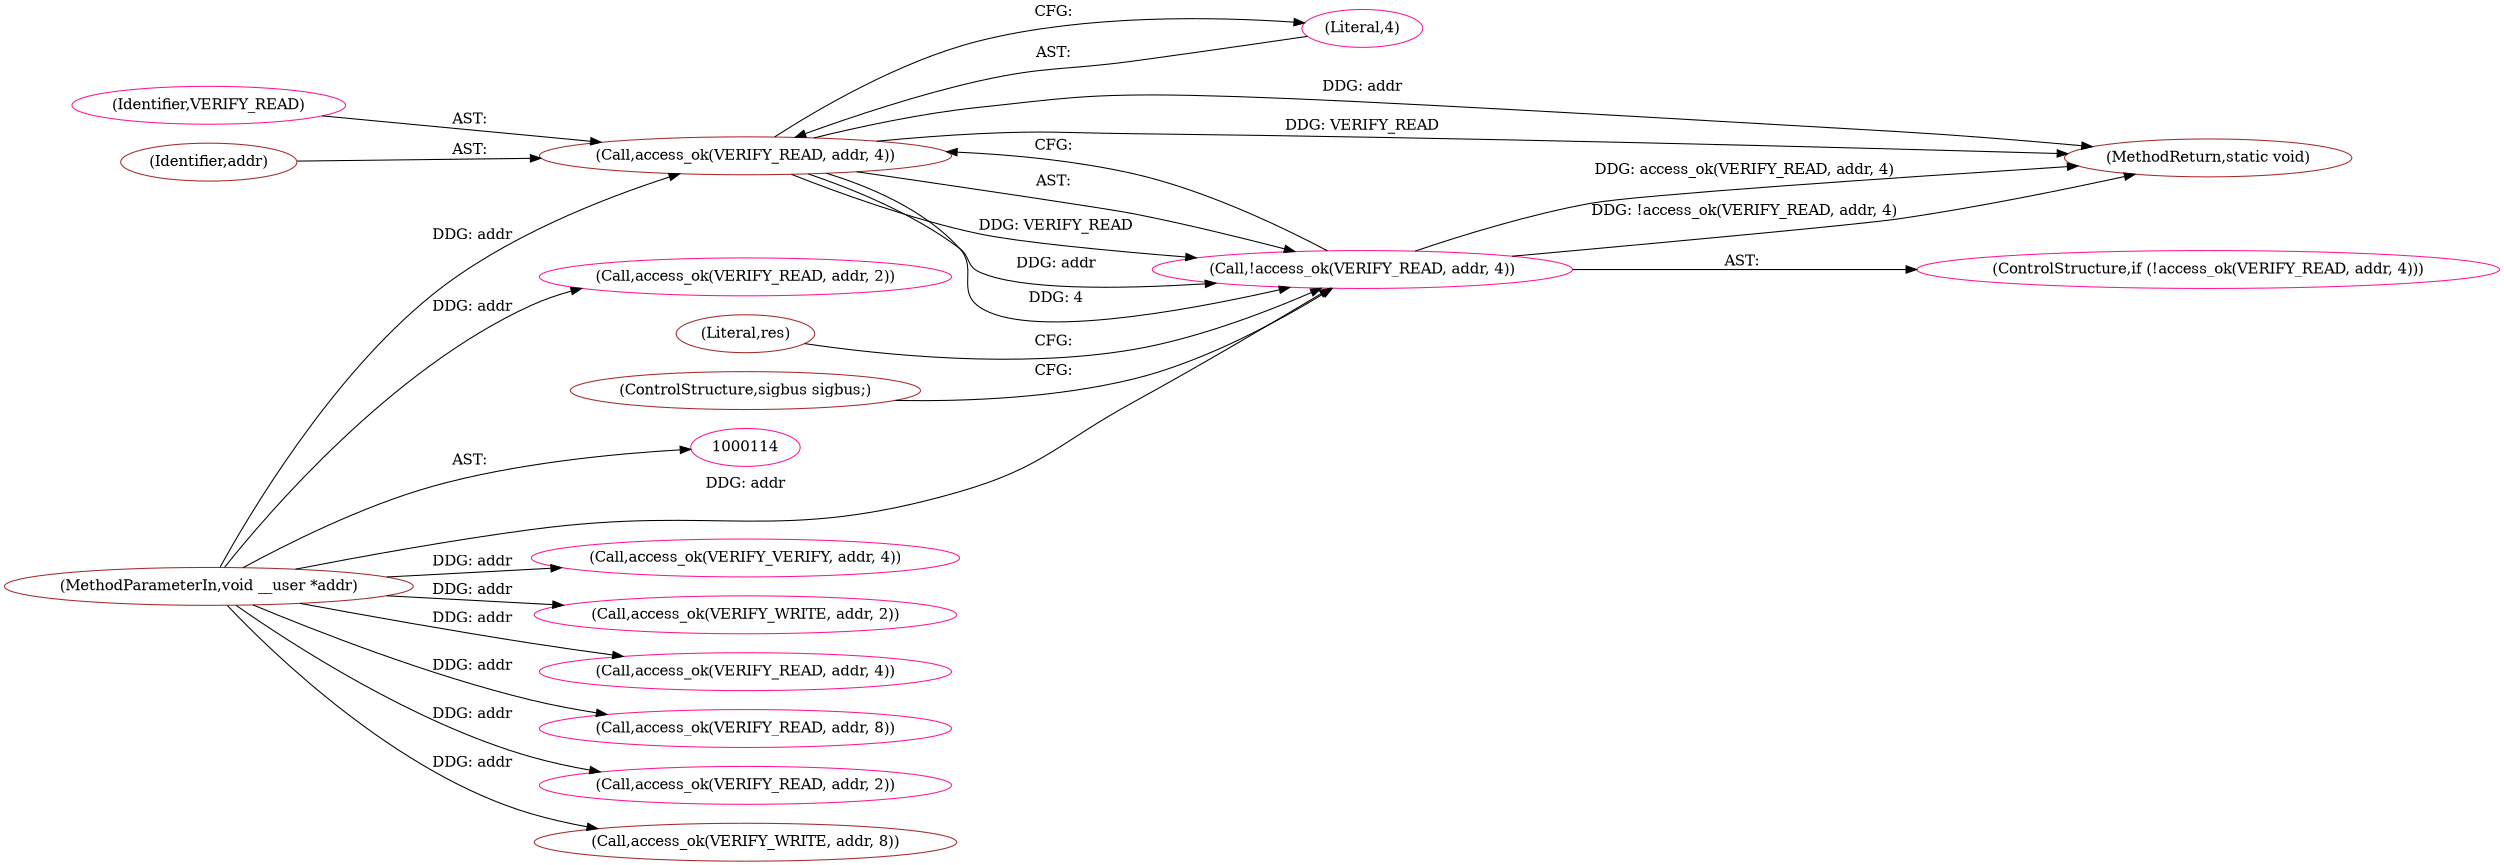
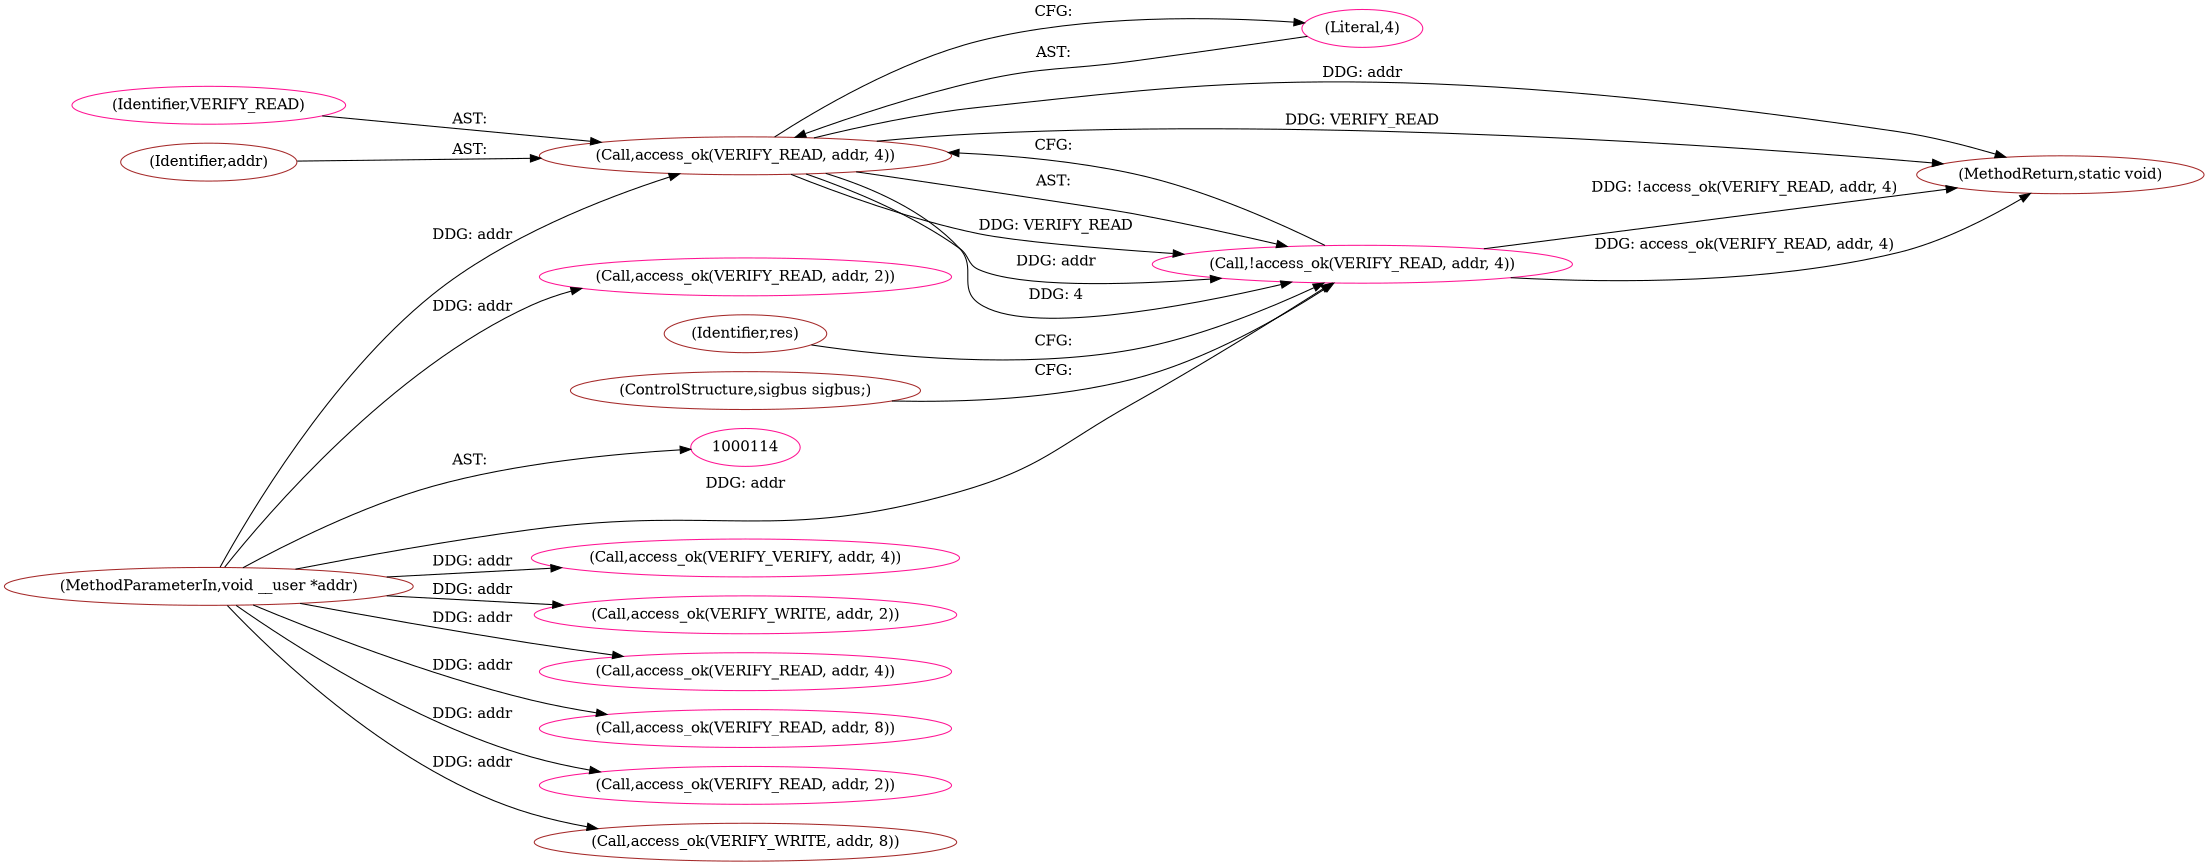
node "(ControlStructure,if (!access_ok(VERIFY_READ, addr, 4)))": removed
node "(Literal,res)": label "(Literal,res)" -> "(Identifier,res)"
